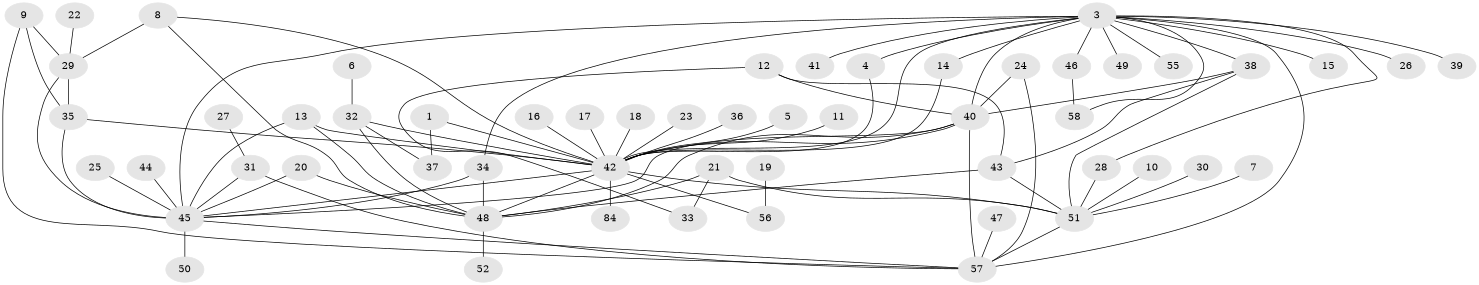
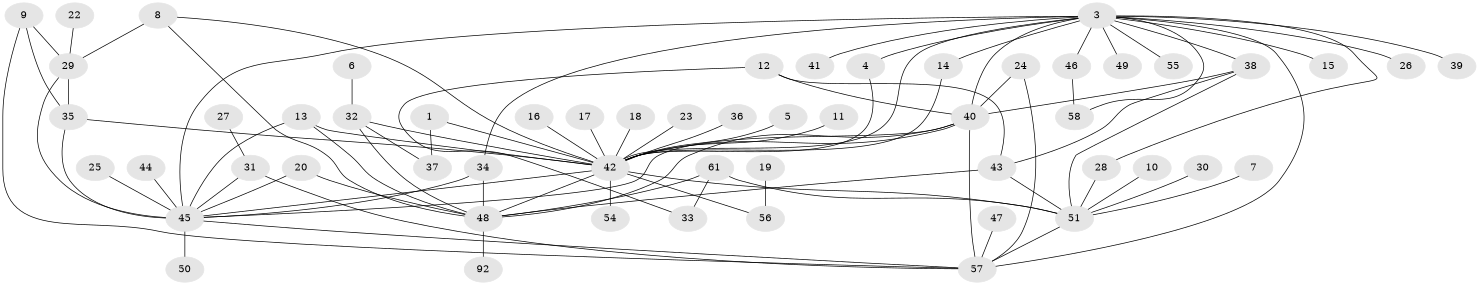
node "21": label "21" -> "61"
node "84": label "84" -> "54"
node "52": label "52" -> "92"
